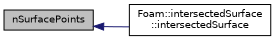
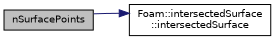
edge "Foam::intersectedSurface ::intersectedSurface" -> "nSurfacePoints": reversed
